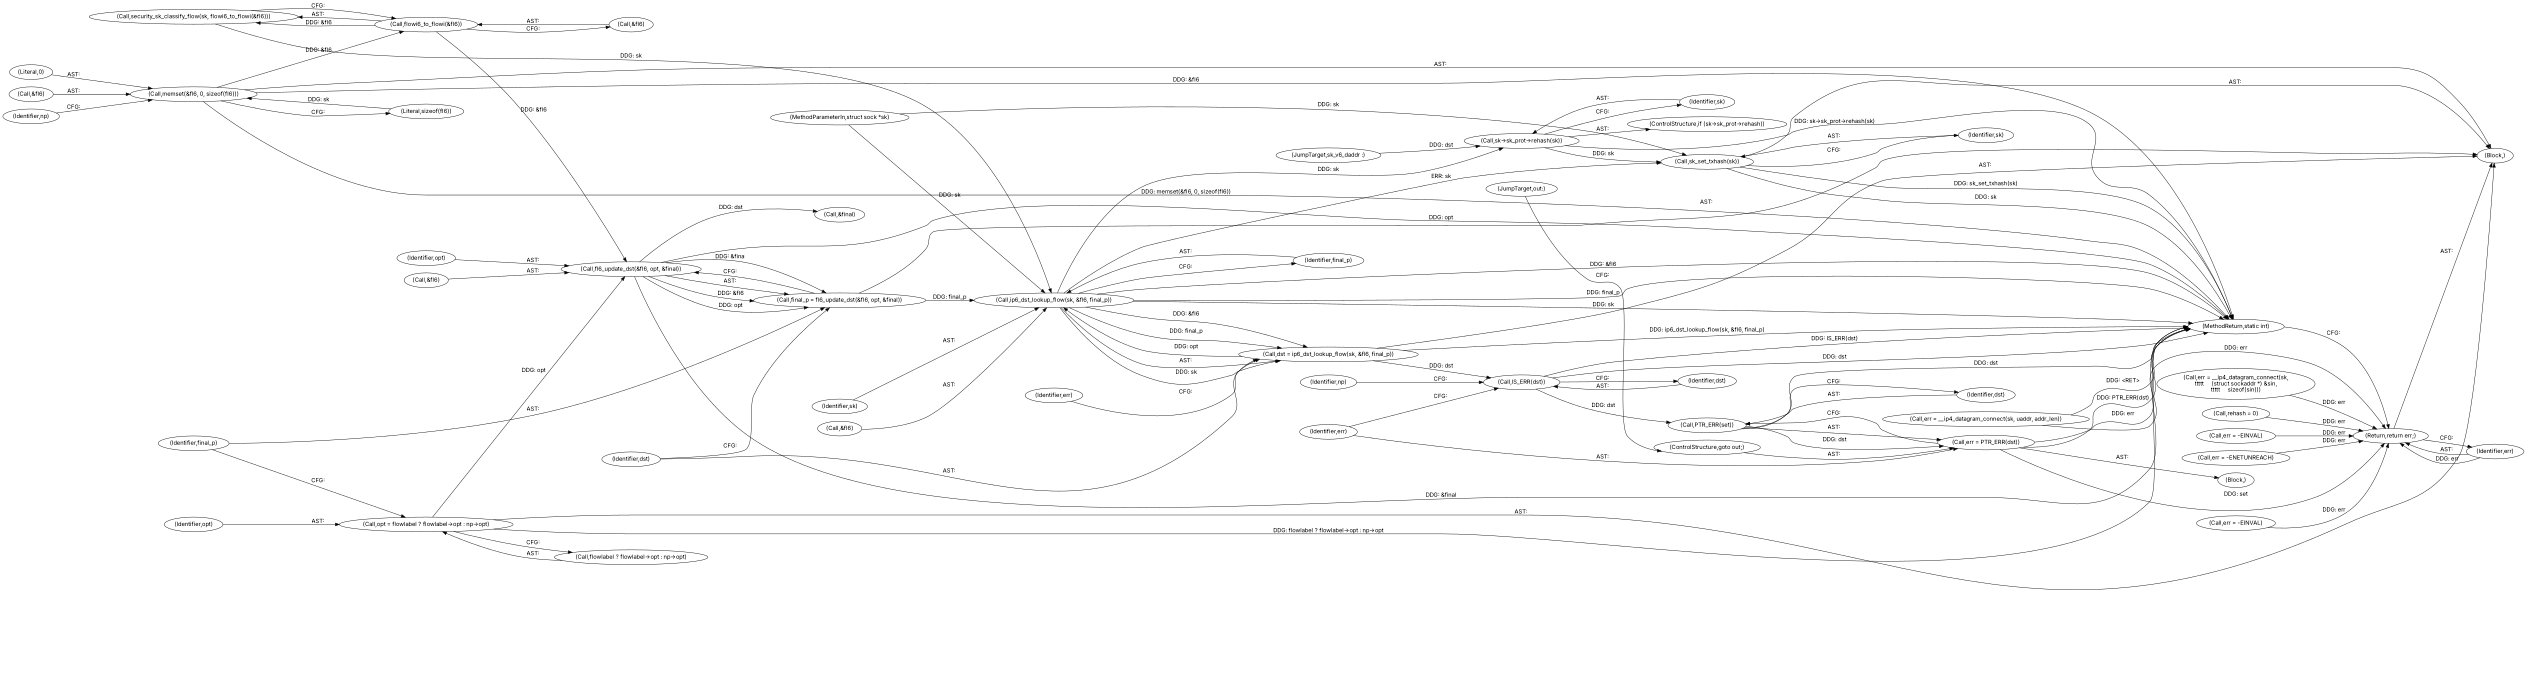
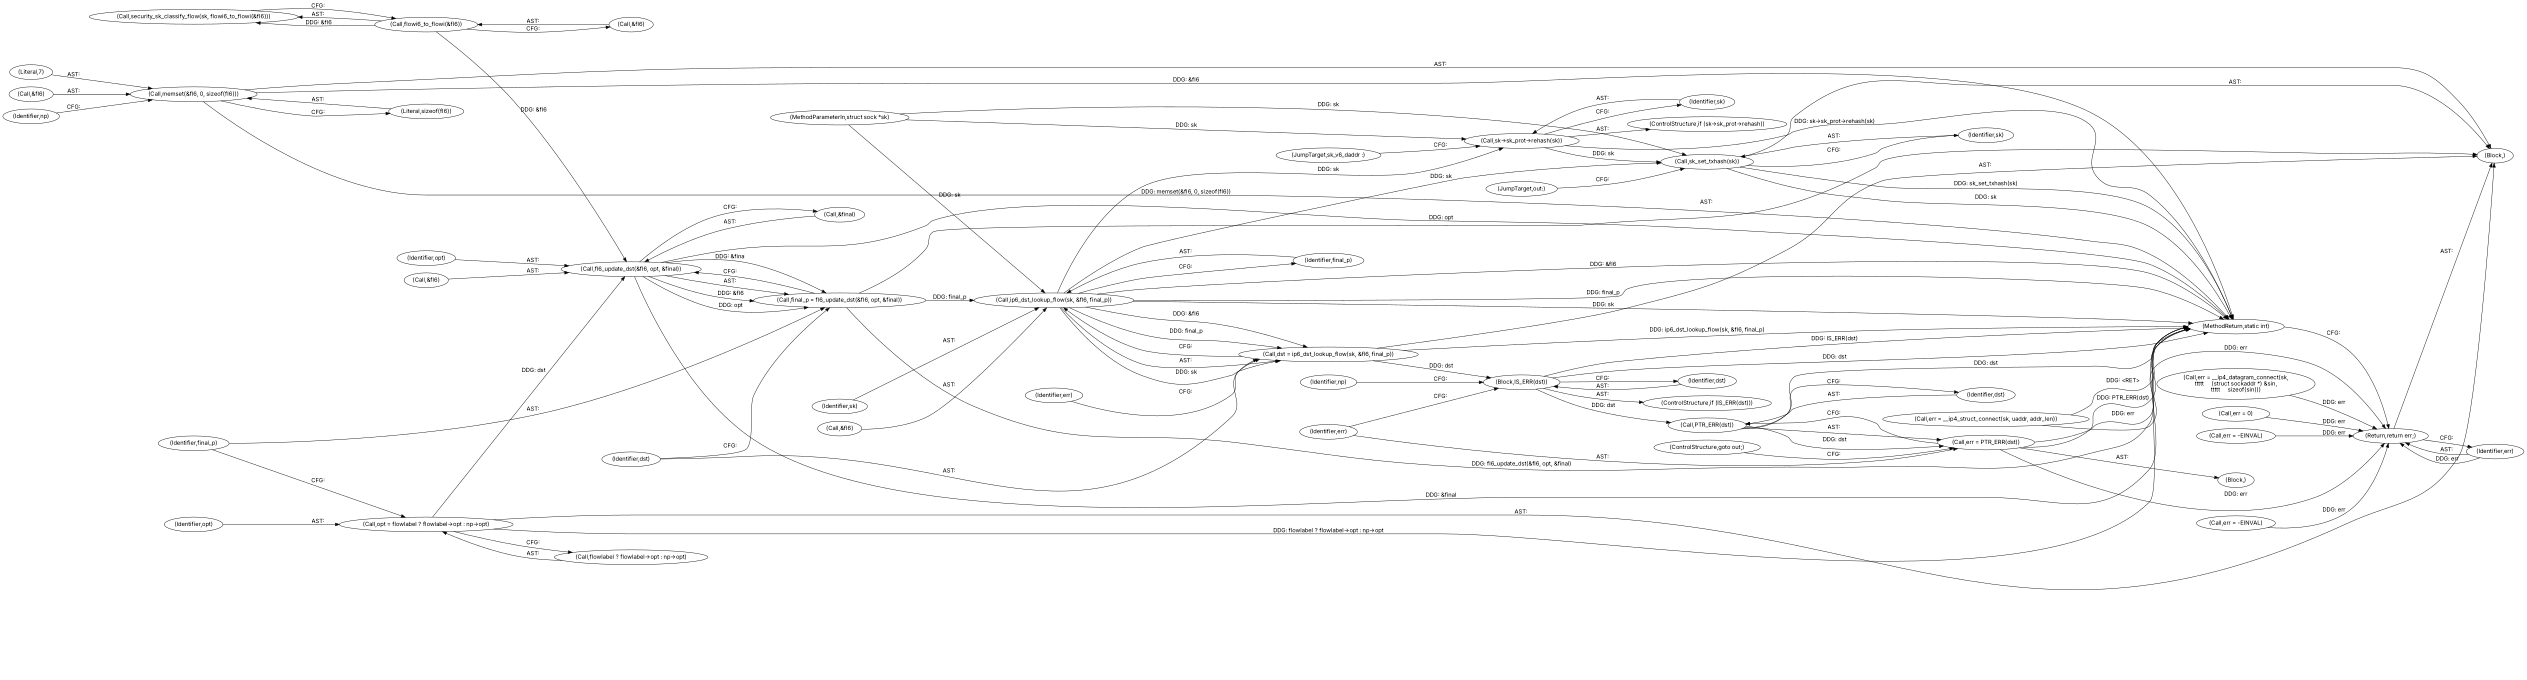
edge "(Call,memset(&fl6, 0, sizeof(fl6)))" -> "(Call,flowi6_to_flowi(&fl6))": removed, label "DDG: &fl6"
edge "(Call,security_sk_classify_flow(sk, flowi6_to_flowi(&fl6)))" -> "(Call,ip6_dst_lookup_flow(sk, &fl6, final_p))": removed, label "DDG: sk"
node "(Literal,0)": label "(Literal,0)" -> "(Literal,7)"
edge "(Literal,sizeof(fl6))" -> "(Call,memset(&fl6, 0, sizeof(fl6)))": label "DDG: sk" -> "AST: "
edge "(MethodParameterIn,struct sock *sk)" -> "(Call,sk->sk_prot->rehash(sk))": added, label "DDG: sk"
edge "(JumpTarget,sk_v6_daddr :)" -> "(Call,sk->sk_prot->rehash(sk))": label "DDG: dst" -> "CFG: "
edge "(Call,ip6_dst_lookup_flow(sk, &fl6, final_p))" -> "(Call,sk_set_txhash(sk))": label "ERR: sk" -> "DDG: sk"
edge "(Call,fl6_update_dst(&fl6, opt, &final))" -> "(Call,&final)": label "DDG: dst" -> "CFG: "
edge "(Call,&final)" -> "(Call,fl6_update_dst(&fl6, opt, &final))": added, label "AST:"
edge "(JumpTarget,out:)" -> "(ControlStructure,goto out;)": now "(JumpTarget,out:)" -> "(Call,sk_set_txhash(sk))"
edge "(Call,dst = ip6_dst_lookup_flow(sk, &fl6, final_p))" -> "(Call,ip6_dst_lookup_flow(sk, &fl6, final_p))": label "DDG: opt" -> "CFG: "
edge "(Call,opt = flowlabel ? flowlabel->opt : np->opt)" -> "(Call,fl6_update_dst(&fl6, opt, &final))": label "DDG: opt" -> "DDG: dst"
node "(Call,IS_ERR(dst))": label "(Call,IS_ERR(dst))" -> "(Block,IS_ERR(dst))"
node "(ControlStructure,if (IS_ERR(dst)))": added
node "(Call,rehash = 0)": label "(Call,rehash = 0)" -> "(Call,err = 0)"
node "(Call,err = __ip4_datagram_connect(sk, uaddr, addr_len))": label "(Call,err = __ip4_datagram_connect(sk, uaddr, addr_len))" -> "(Call,err = __ip4_struct_connect(sk, uaddr, addr_len))"
node "(Call,PTR_ERR(set))": label "(Call,PTR_ERR(set))" -> "(Call,PTR_ERR(dst))"
edge "(ControlStructure,goto out;)" -> "(Call,err = PTR_ERR(dst))": label "AST: " -> "CFG: "
node "(Call,err = -ENETUNREACH)": removed
edge "(Call,final_p = fl6_update_dst(&fl6, opt, &final))" -> "(MethodReturn,static int)": added, label "DDG: fl6_update_dst(&fl6, opt, &final)"
edge "(Call,err = PTR_ERR(dst))" -> "(Return,return err;)": label "DDG: set" -> "DDG: err"
